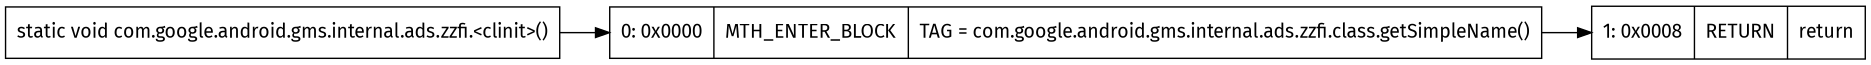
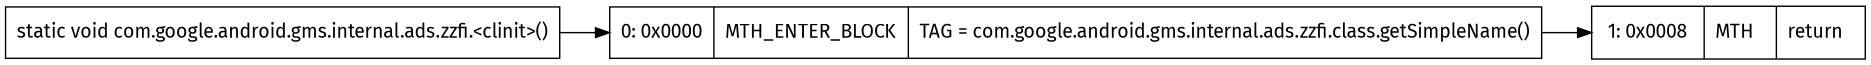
node "1: 0x0008": text "RETURN" -> "MTH"
